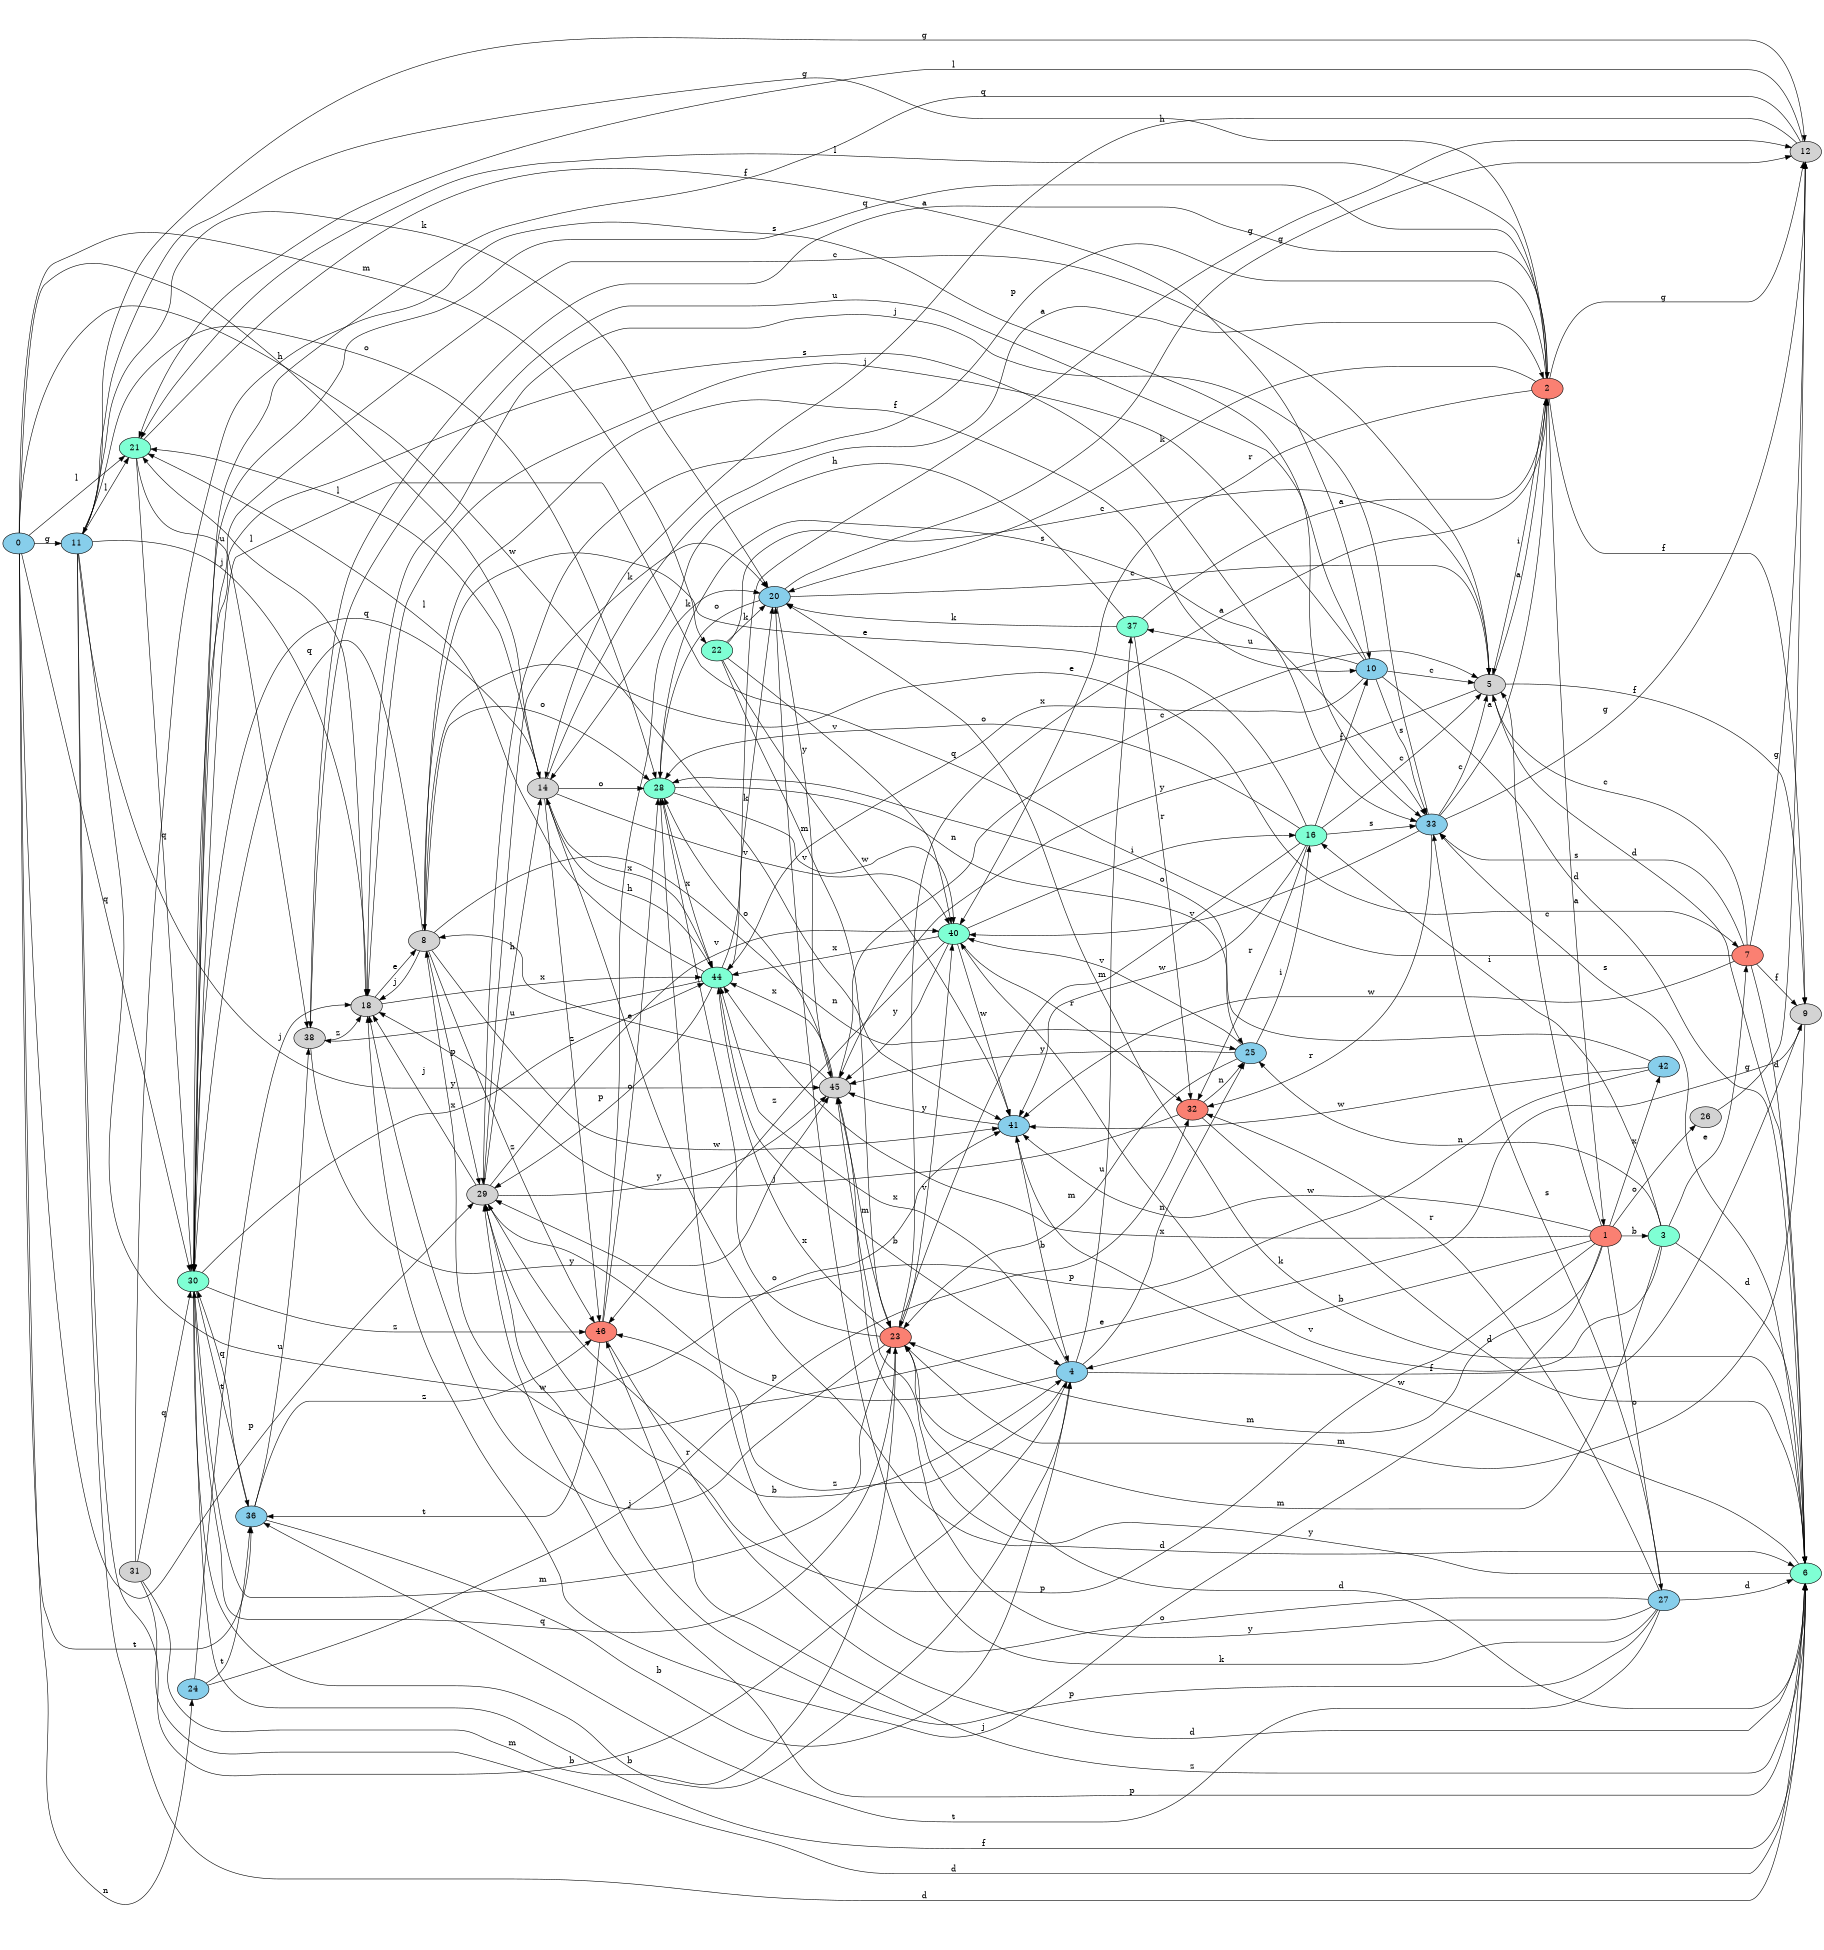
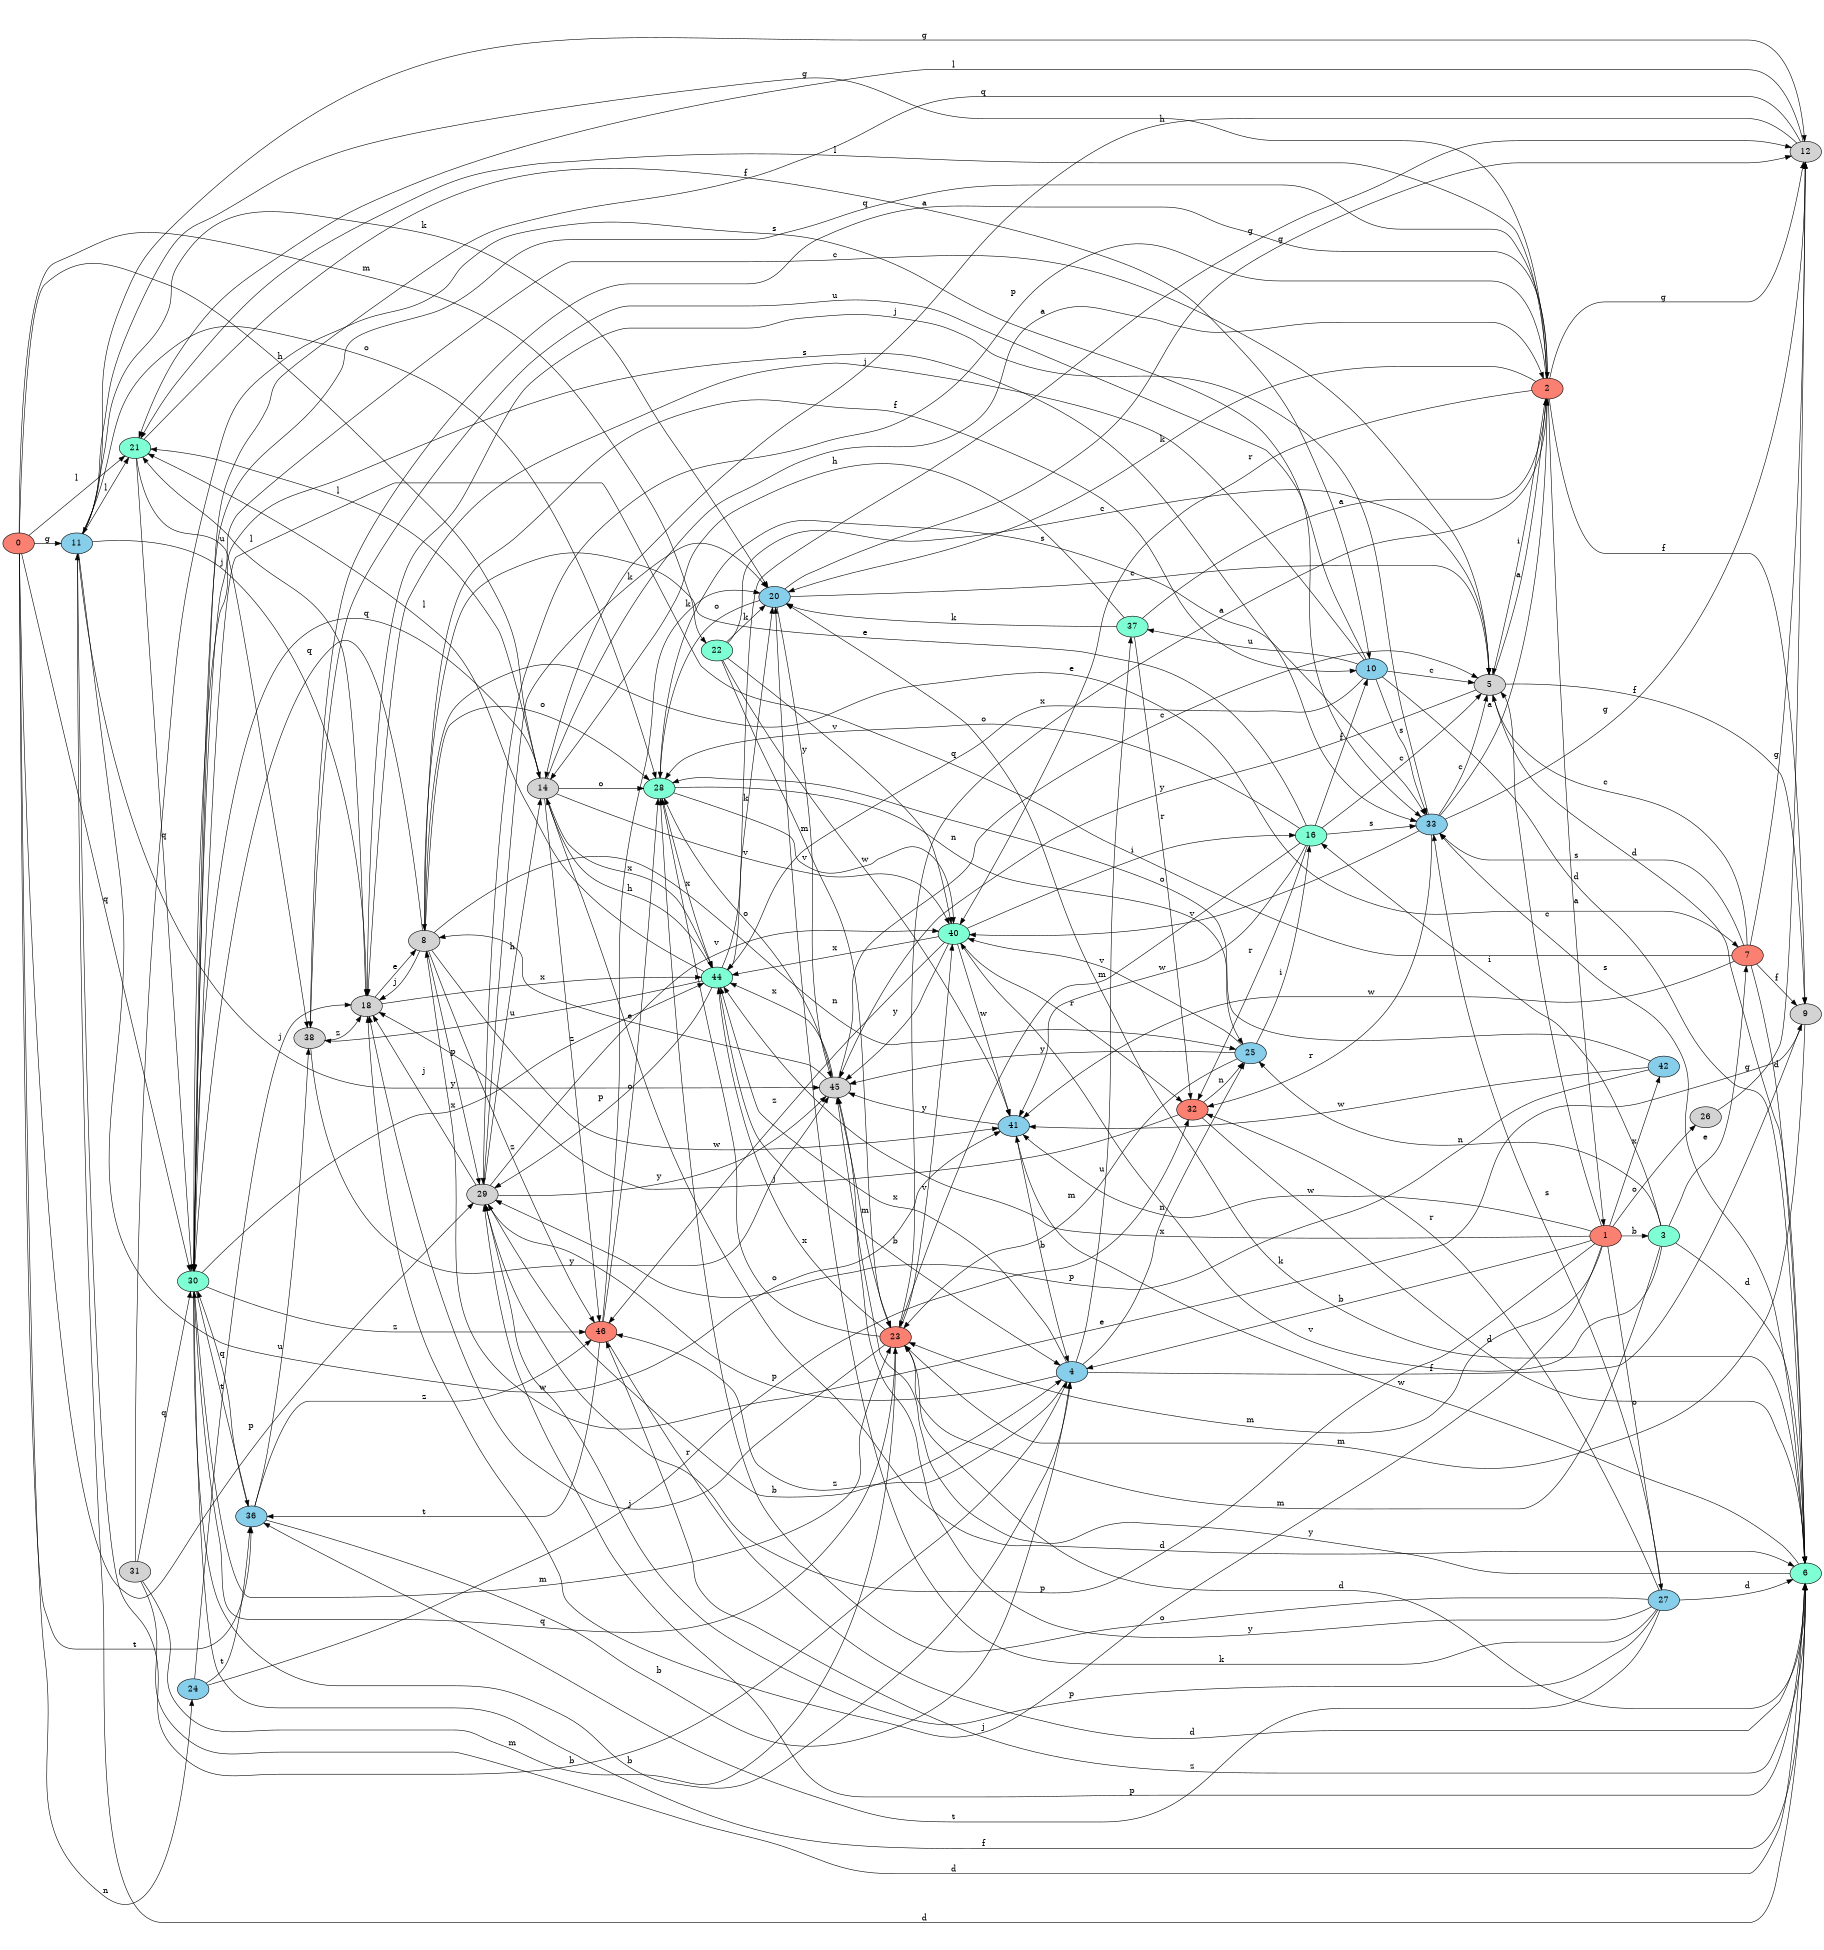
edge "0" -> "41": removed, label "w"
node "0": fillcolor skyblue -> salmon
edge "11" -> "6": reversed
